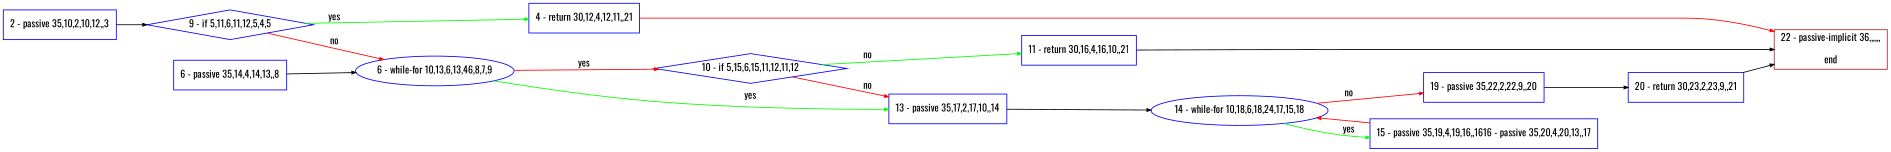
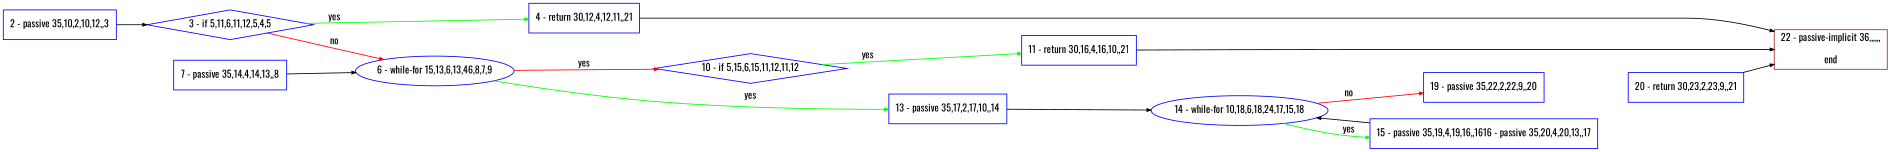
edge "4 - return 30,12,4,12,11,,21" -> "22 - passive-implicit 36,,,,,, end": color #ff0000 -> #000000
node "9 - if 5,11,6,11,12,5,4,5": label "9 - if 5,11,6,11,12,5,4,5" -> "3 - if 5,11,6,11,12,5,4,5"
edge "10 - if 5,15,6,15,11,12,11,12" -> "11 - return 30,16,4,16,10,,21": label "no" -> "yes"
node "6 - while-for 10,13,6,13,46,8,7,9": label "6 - while-for 10,13,6,13,46,8,7,9" -> "6 - while-for 15,13,6,13,46,8,7,9"
node "6 - passive 35,14,4,14,13,,8": label "6 - passive 35,14,4,14,13,,8" -> "7 - passive 35,14,4,14,13,,8"
edge "10 - if 5,15,6,15,11,12,11,12" -> "13 - passive 35,17,2,17,10,,14": removed, label "no"
edge "19 - passive 35,22,2,22,9,,20" -> "20 - return 30,23,2,23,9,,21": removed
edge "15 - passive 35,19,4,19,16,,1616 - passive 35,20,4,20,13,,17" -> "14 - while-for 10,18,6,18,24,17,15,18": color #ff0000 -> #000000
